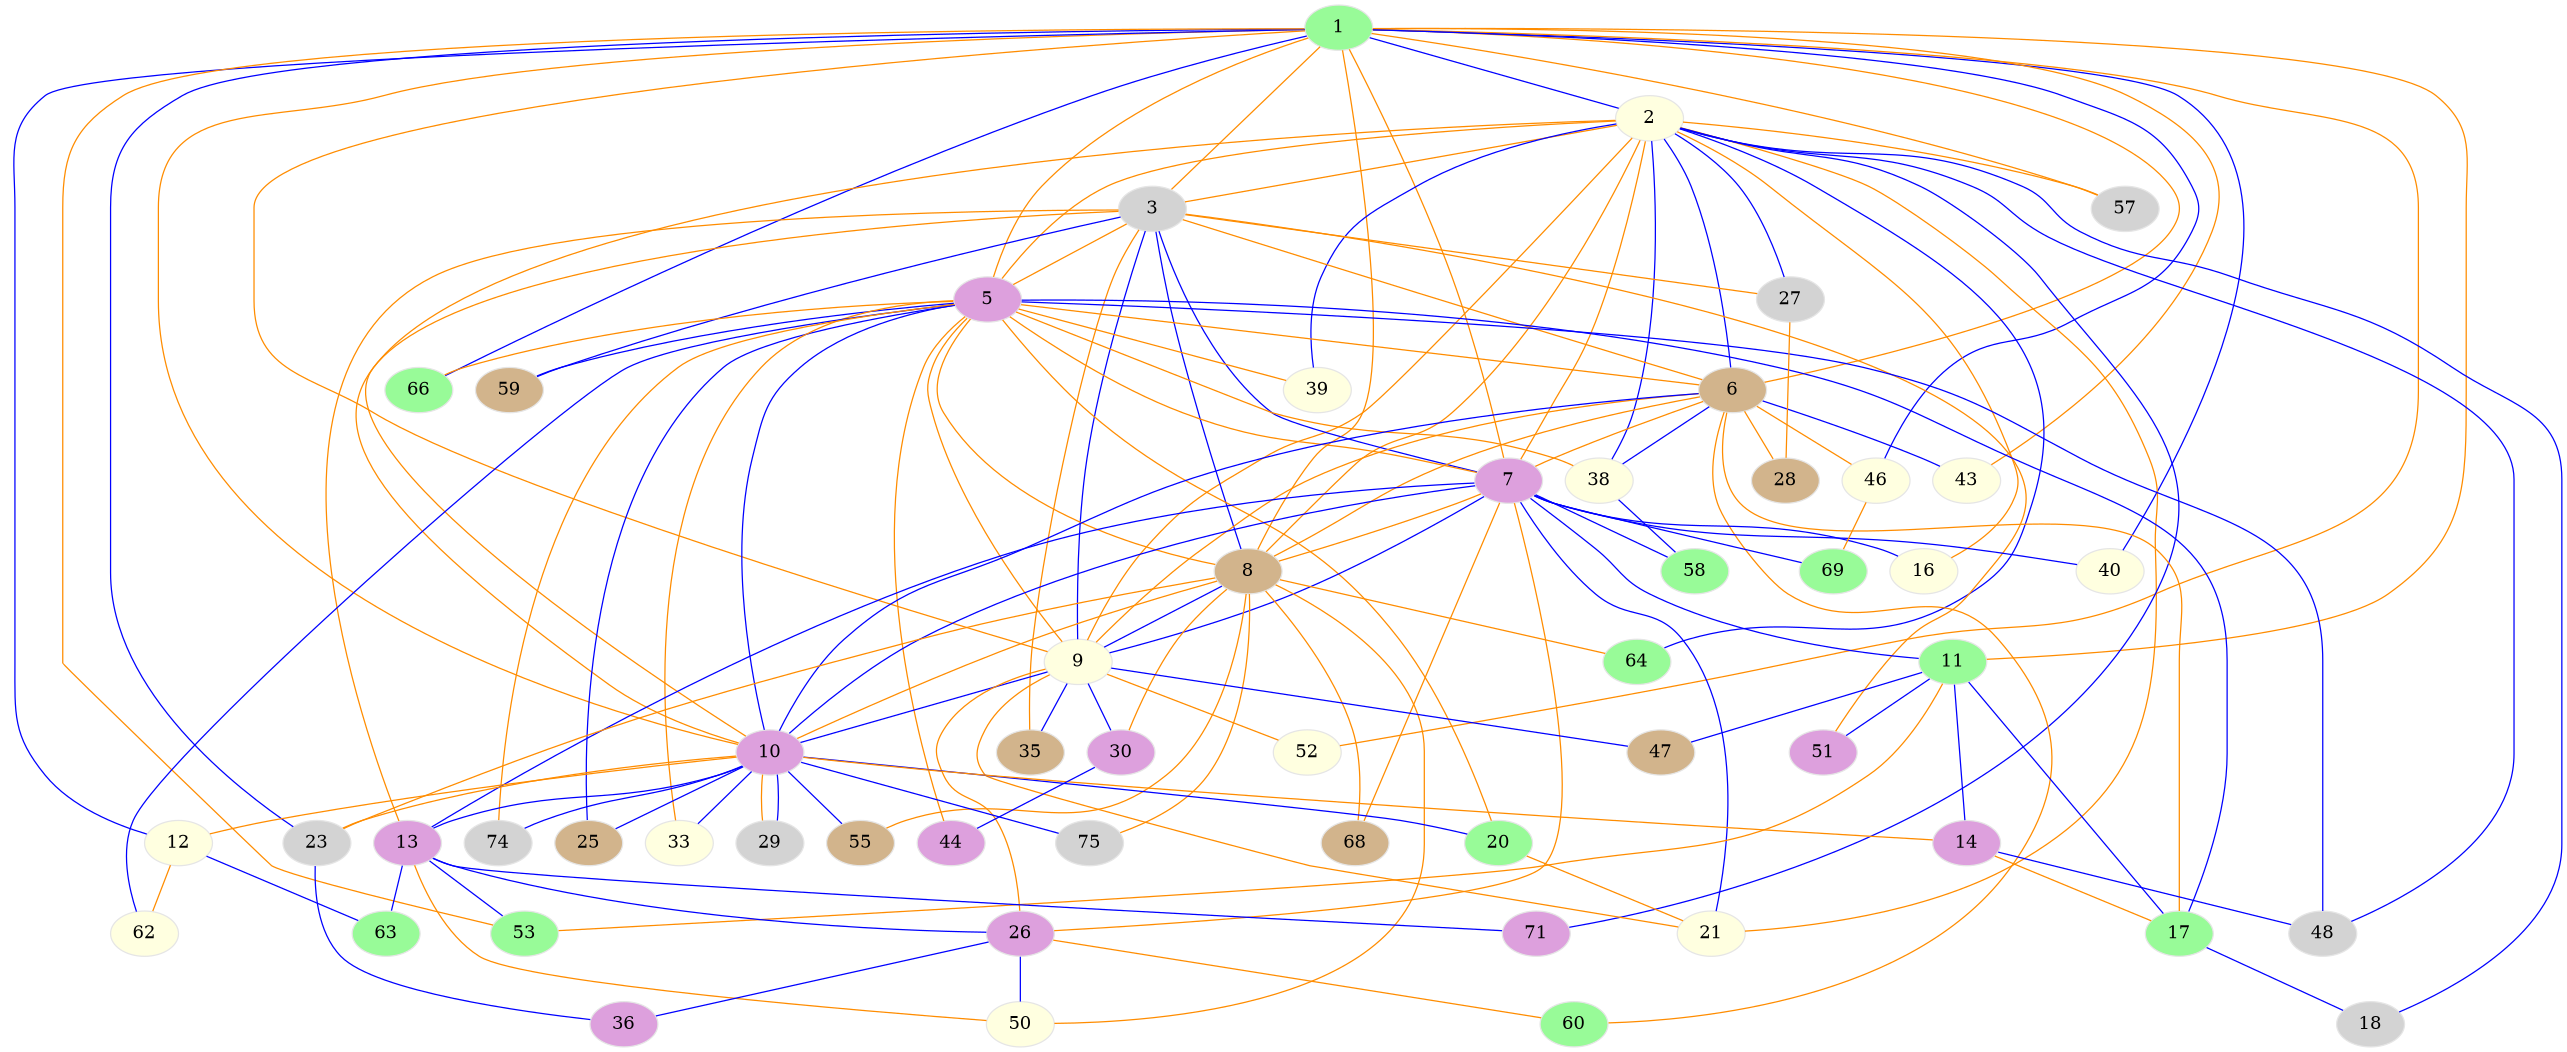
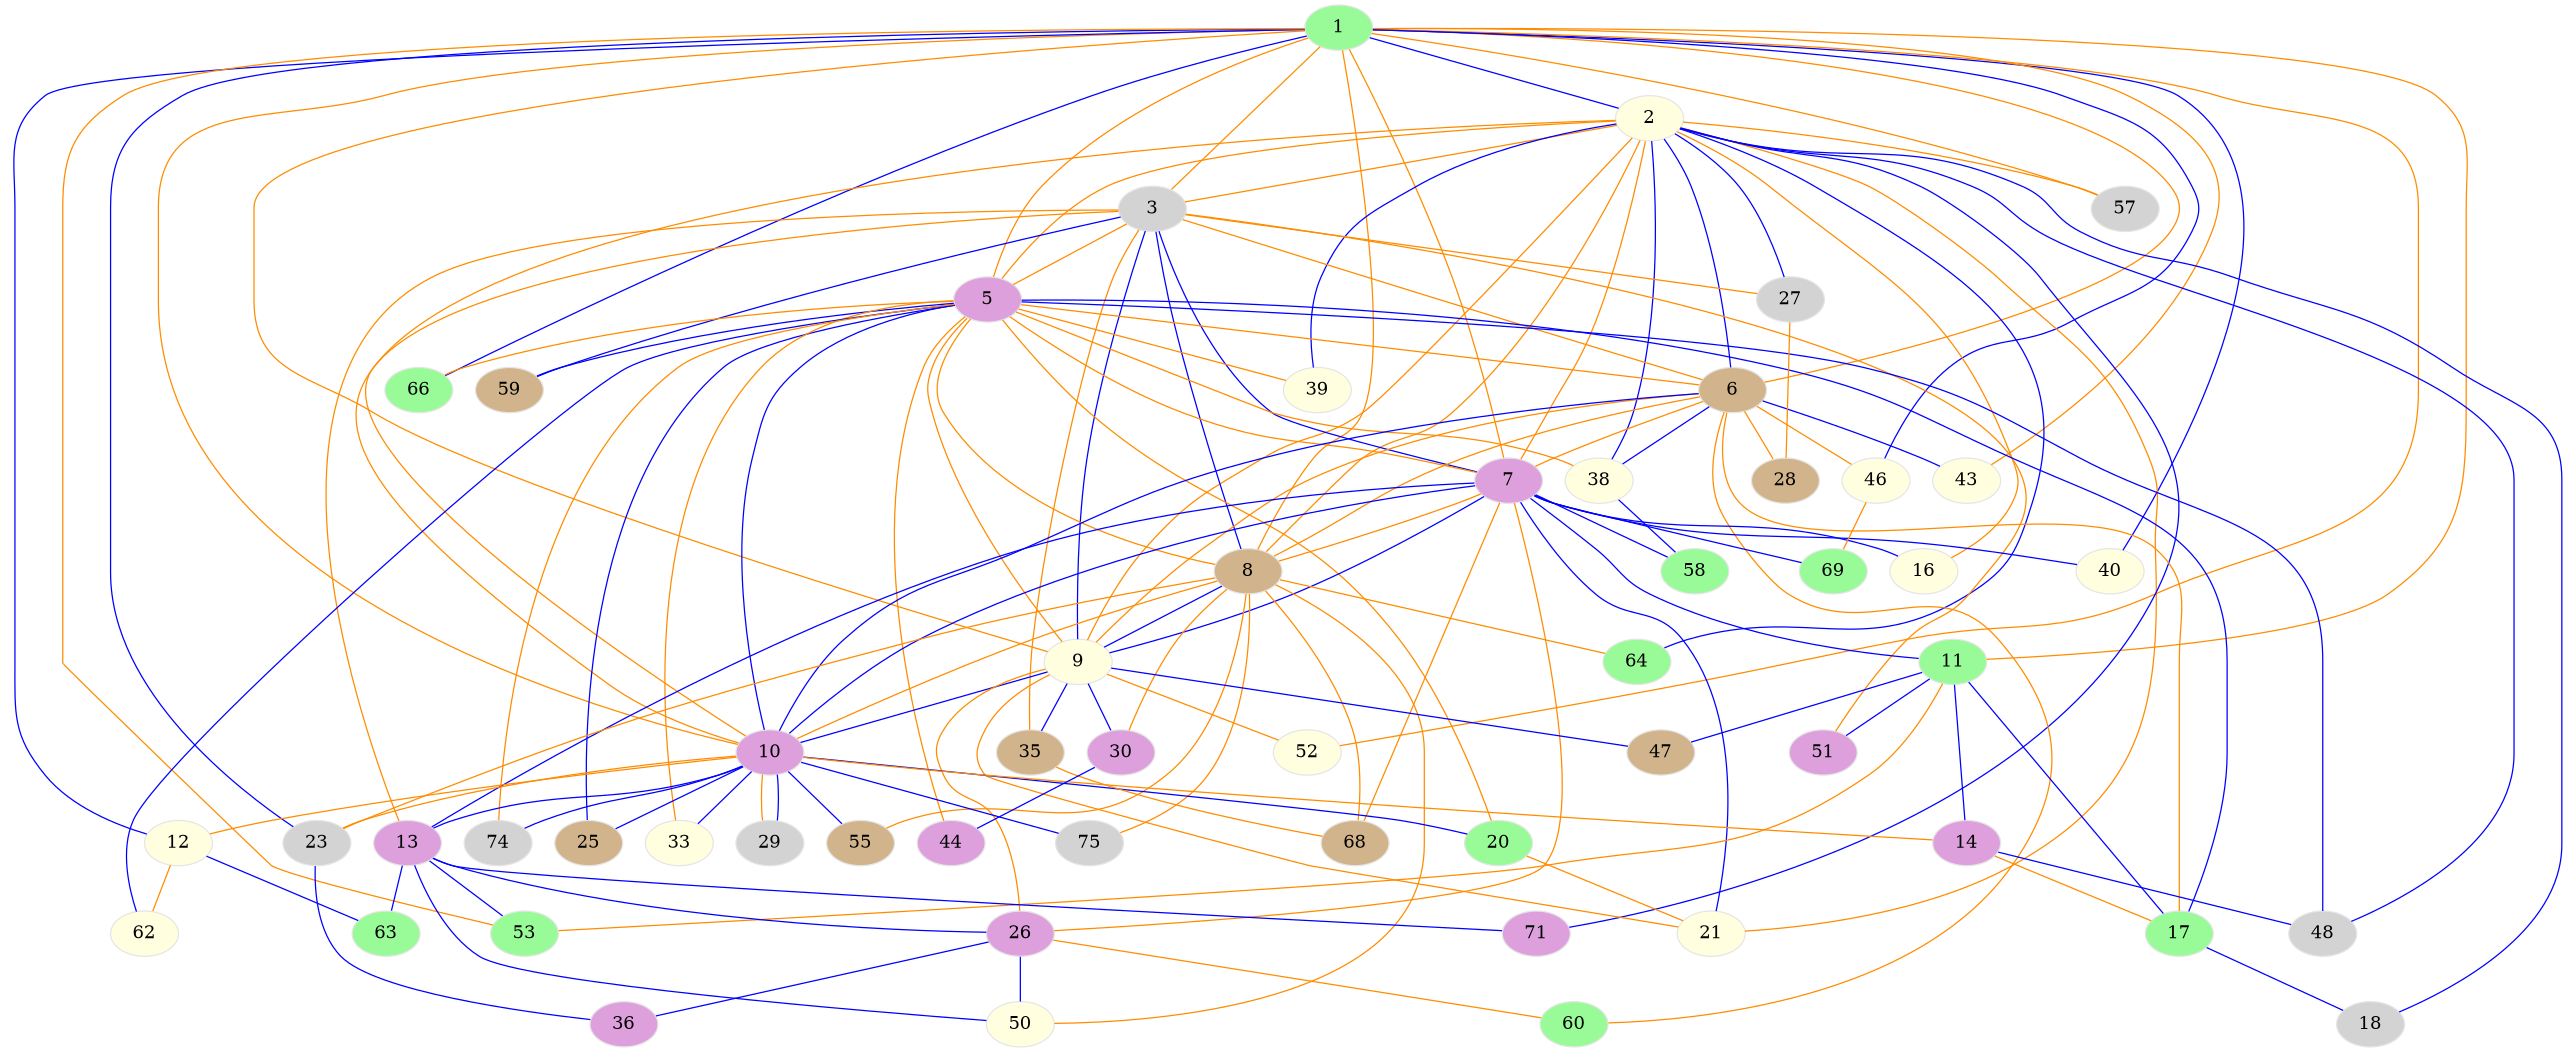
edge "35" -- "68": added
edge "13" -- "50": color darkorange -> blue
